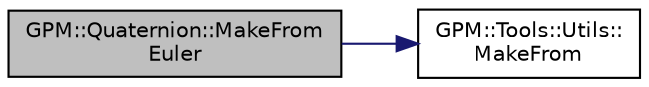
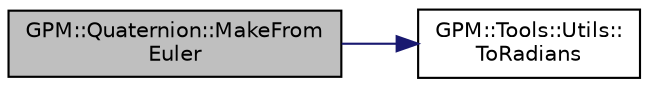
node "GPM::Tools::Utils:: MakeFrom": label "GPM::Tools::Utils:: MakeFrom" -> "GPM::Tools::Utils:: ToRadians"
